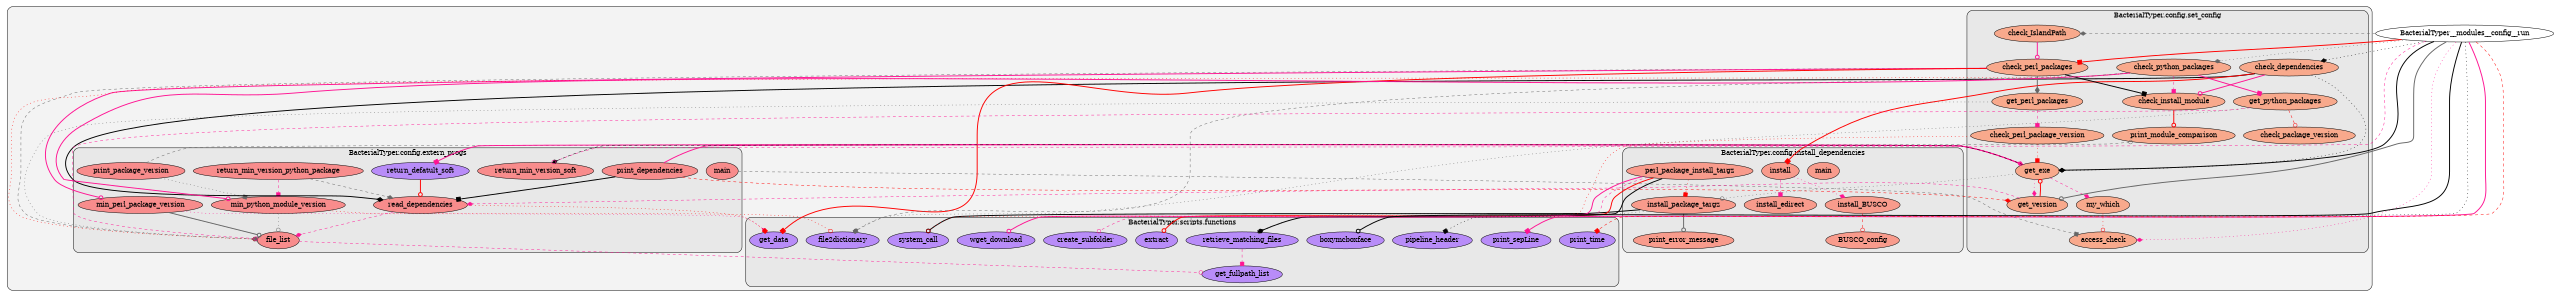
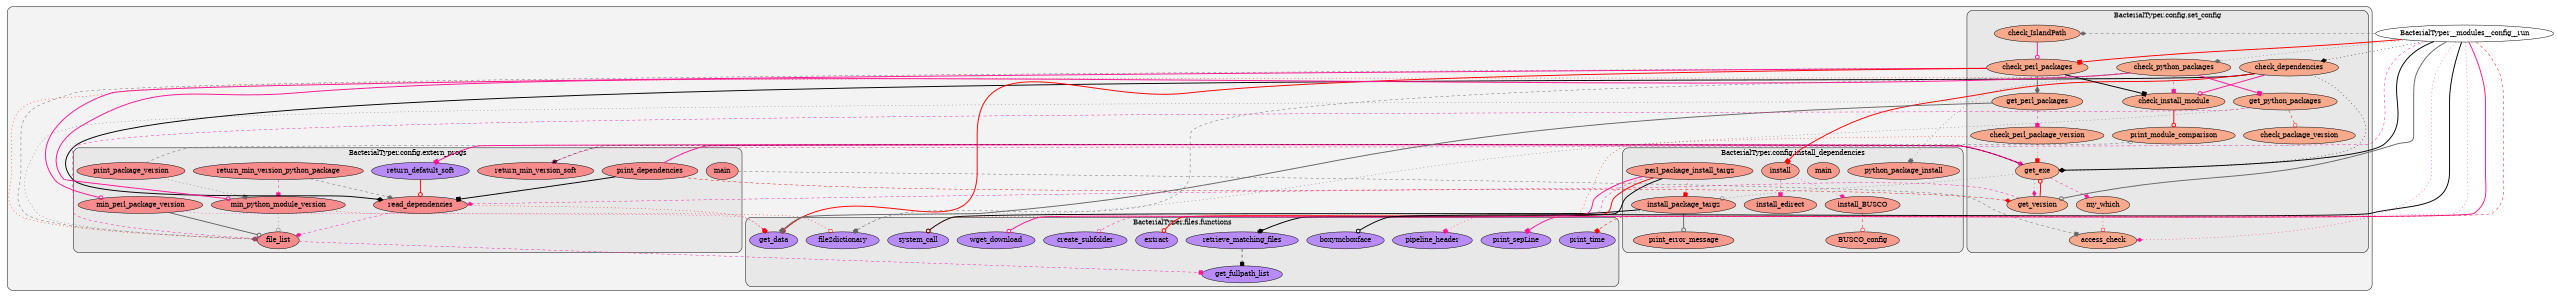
edge "get_perl_packages" -> "get_data": added
node "python_package_install": added
edge "BacterialTyper__modules__config__run" -> "pipeline_header": color black -> deeppink
cluster "BacterialTyper.scripts.functions": label "BacterialTyper.scripts.functions" -> "BacterialTyper.files.functions"
edge "retrieve_matching_files" -> "get_fullpath_list": color deeppink -> black
edge "file_list" -> "get_fullpath_list": arrowhead odot -> box
